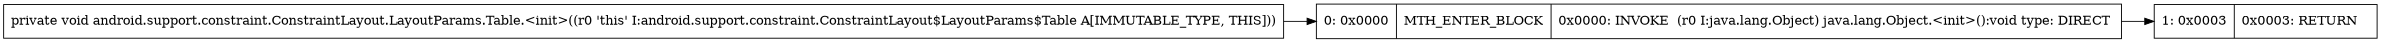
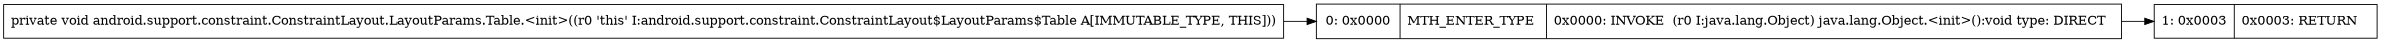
node "0: 0x0000": text "MTH_ENTER_BLOCK" -> "MTH_ENTER_TYPE"
